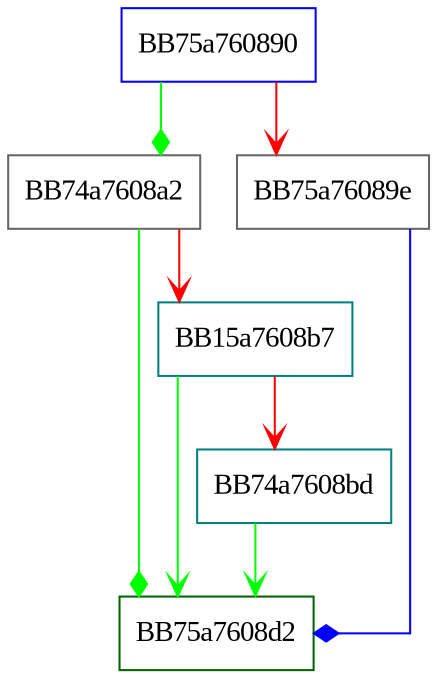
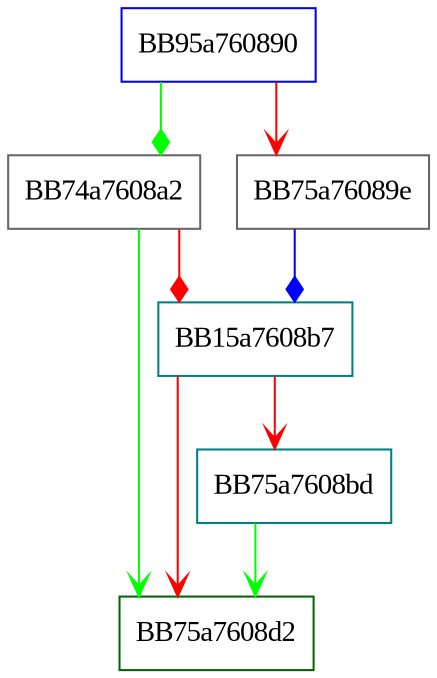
node "BB75a760890": label "BB75a760890" -> "BB95a760890"
edge "BB74a7608a2" -> "BB15a7608b7": arrowhead vee -> diamond
edge "BB74a7608a2" -> "BB75a7608d2": arrowhead diamond -> vee
edge "BB75a76089e" -> "BB75a7608d2": now "BB75a76089e" -> "BB15a7608b7"
edge "BB15a7608b7" -> "BB75a7608d2": color green -> red
node "BB74a7608bd": label "BB74a7608bd" -> "BB75a7608bd"
